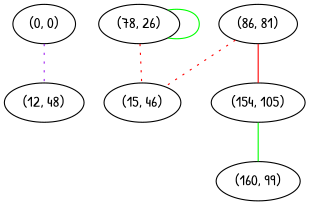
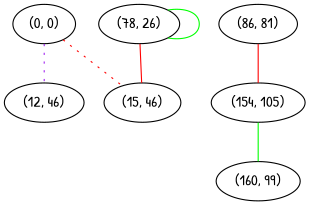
edge "(78, 26)" -- "(15, 46)": style dotted -> solid
edge "(86, 81)" -- "(15, 46)": now "(0, 0)" -- "(15, 46)"
node "(12, 48)": label "(12, 48)" -> "(12, 46)"
